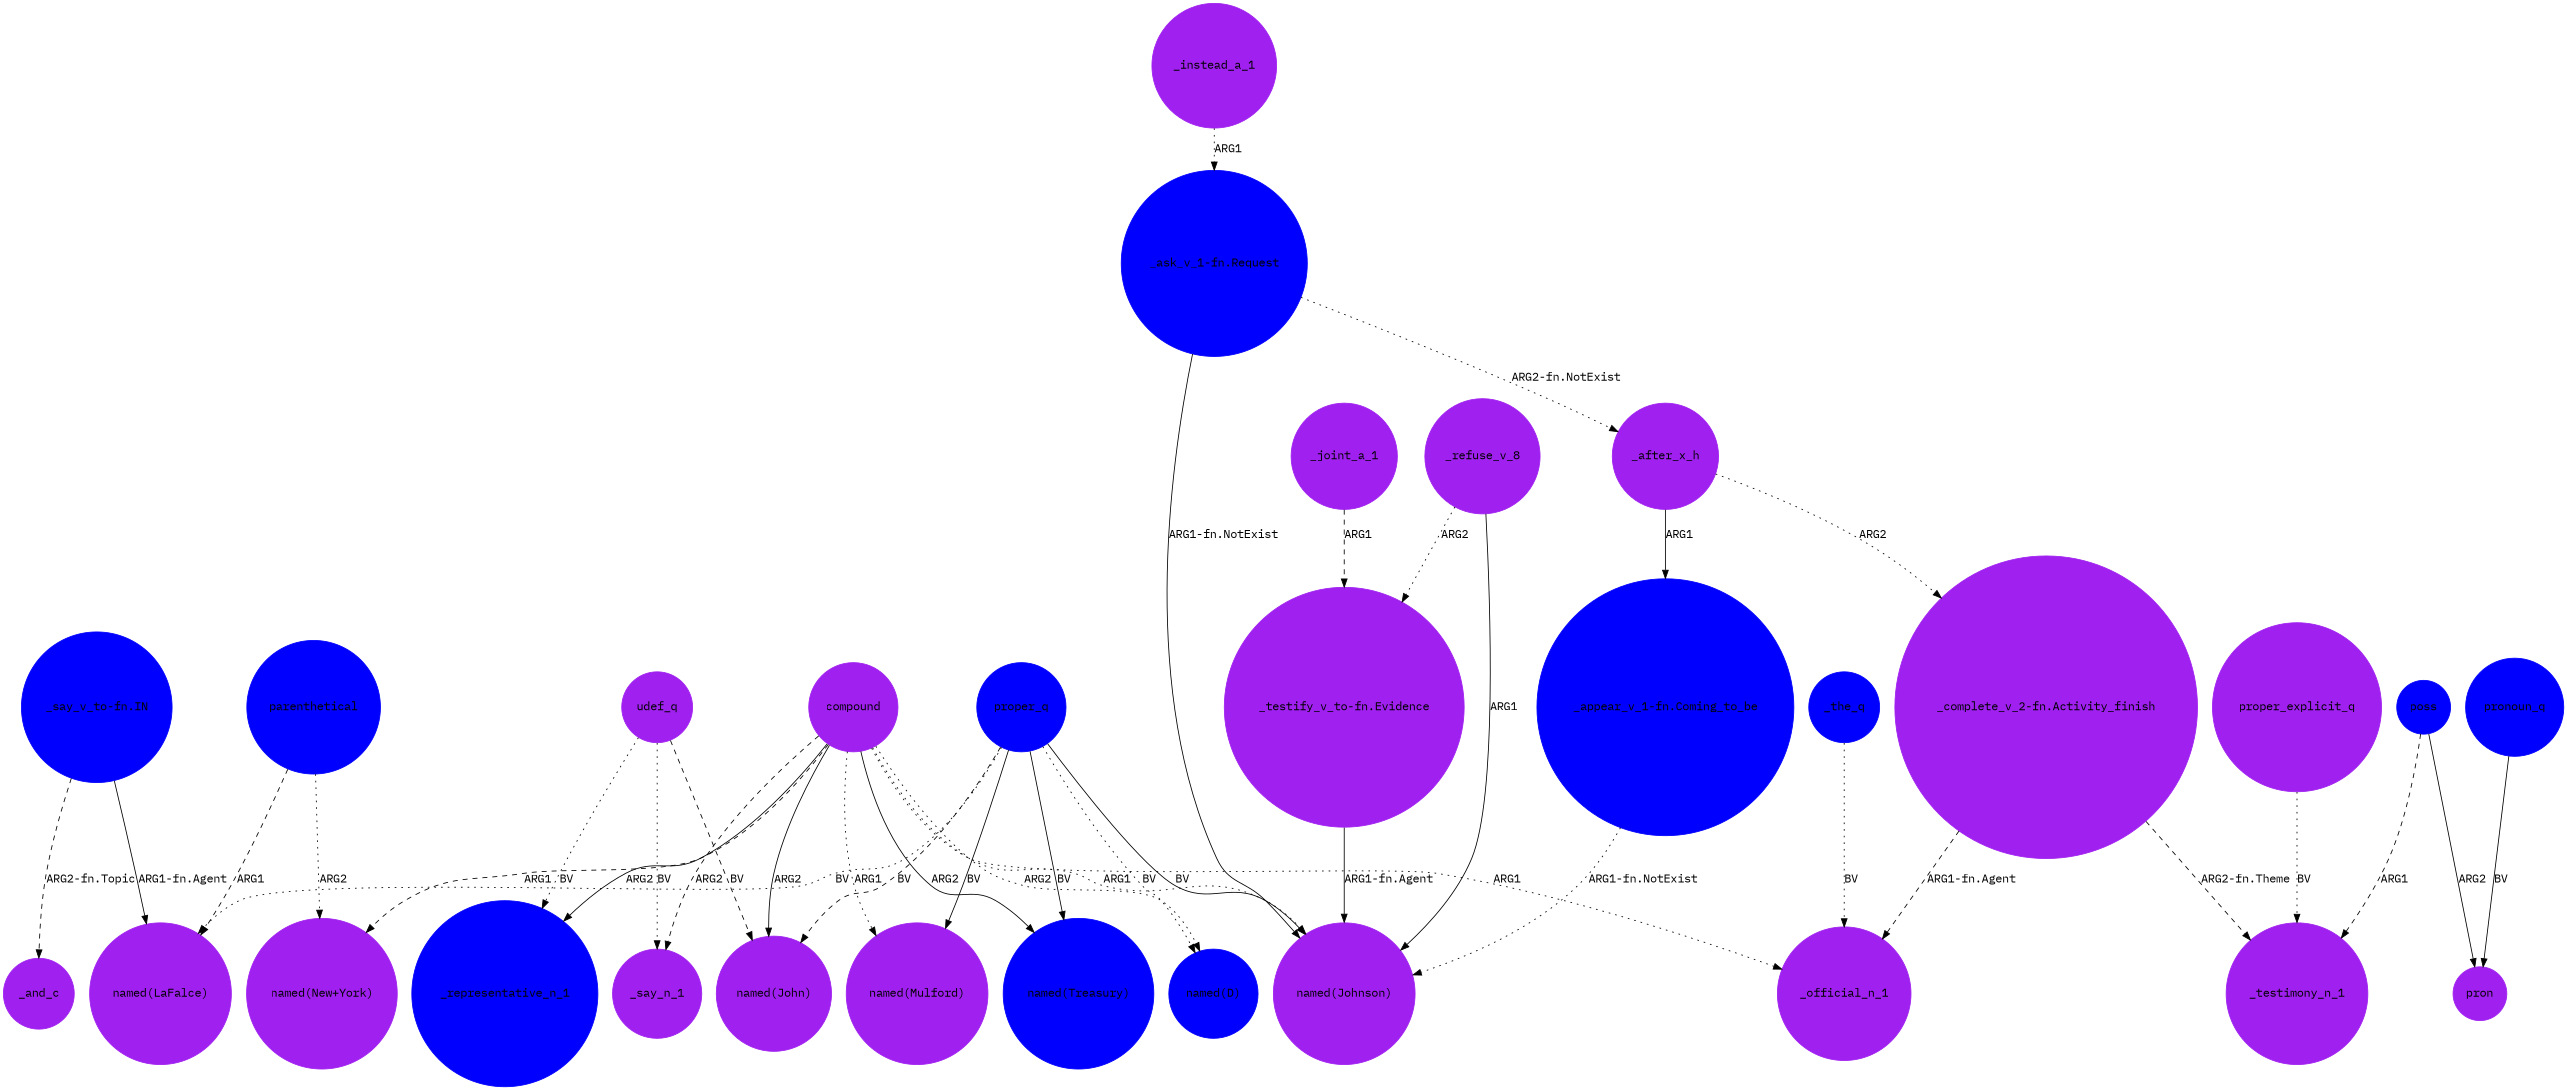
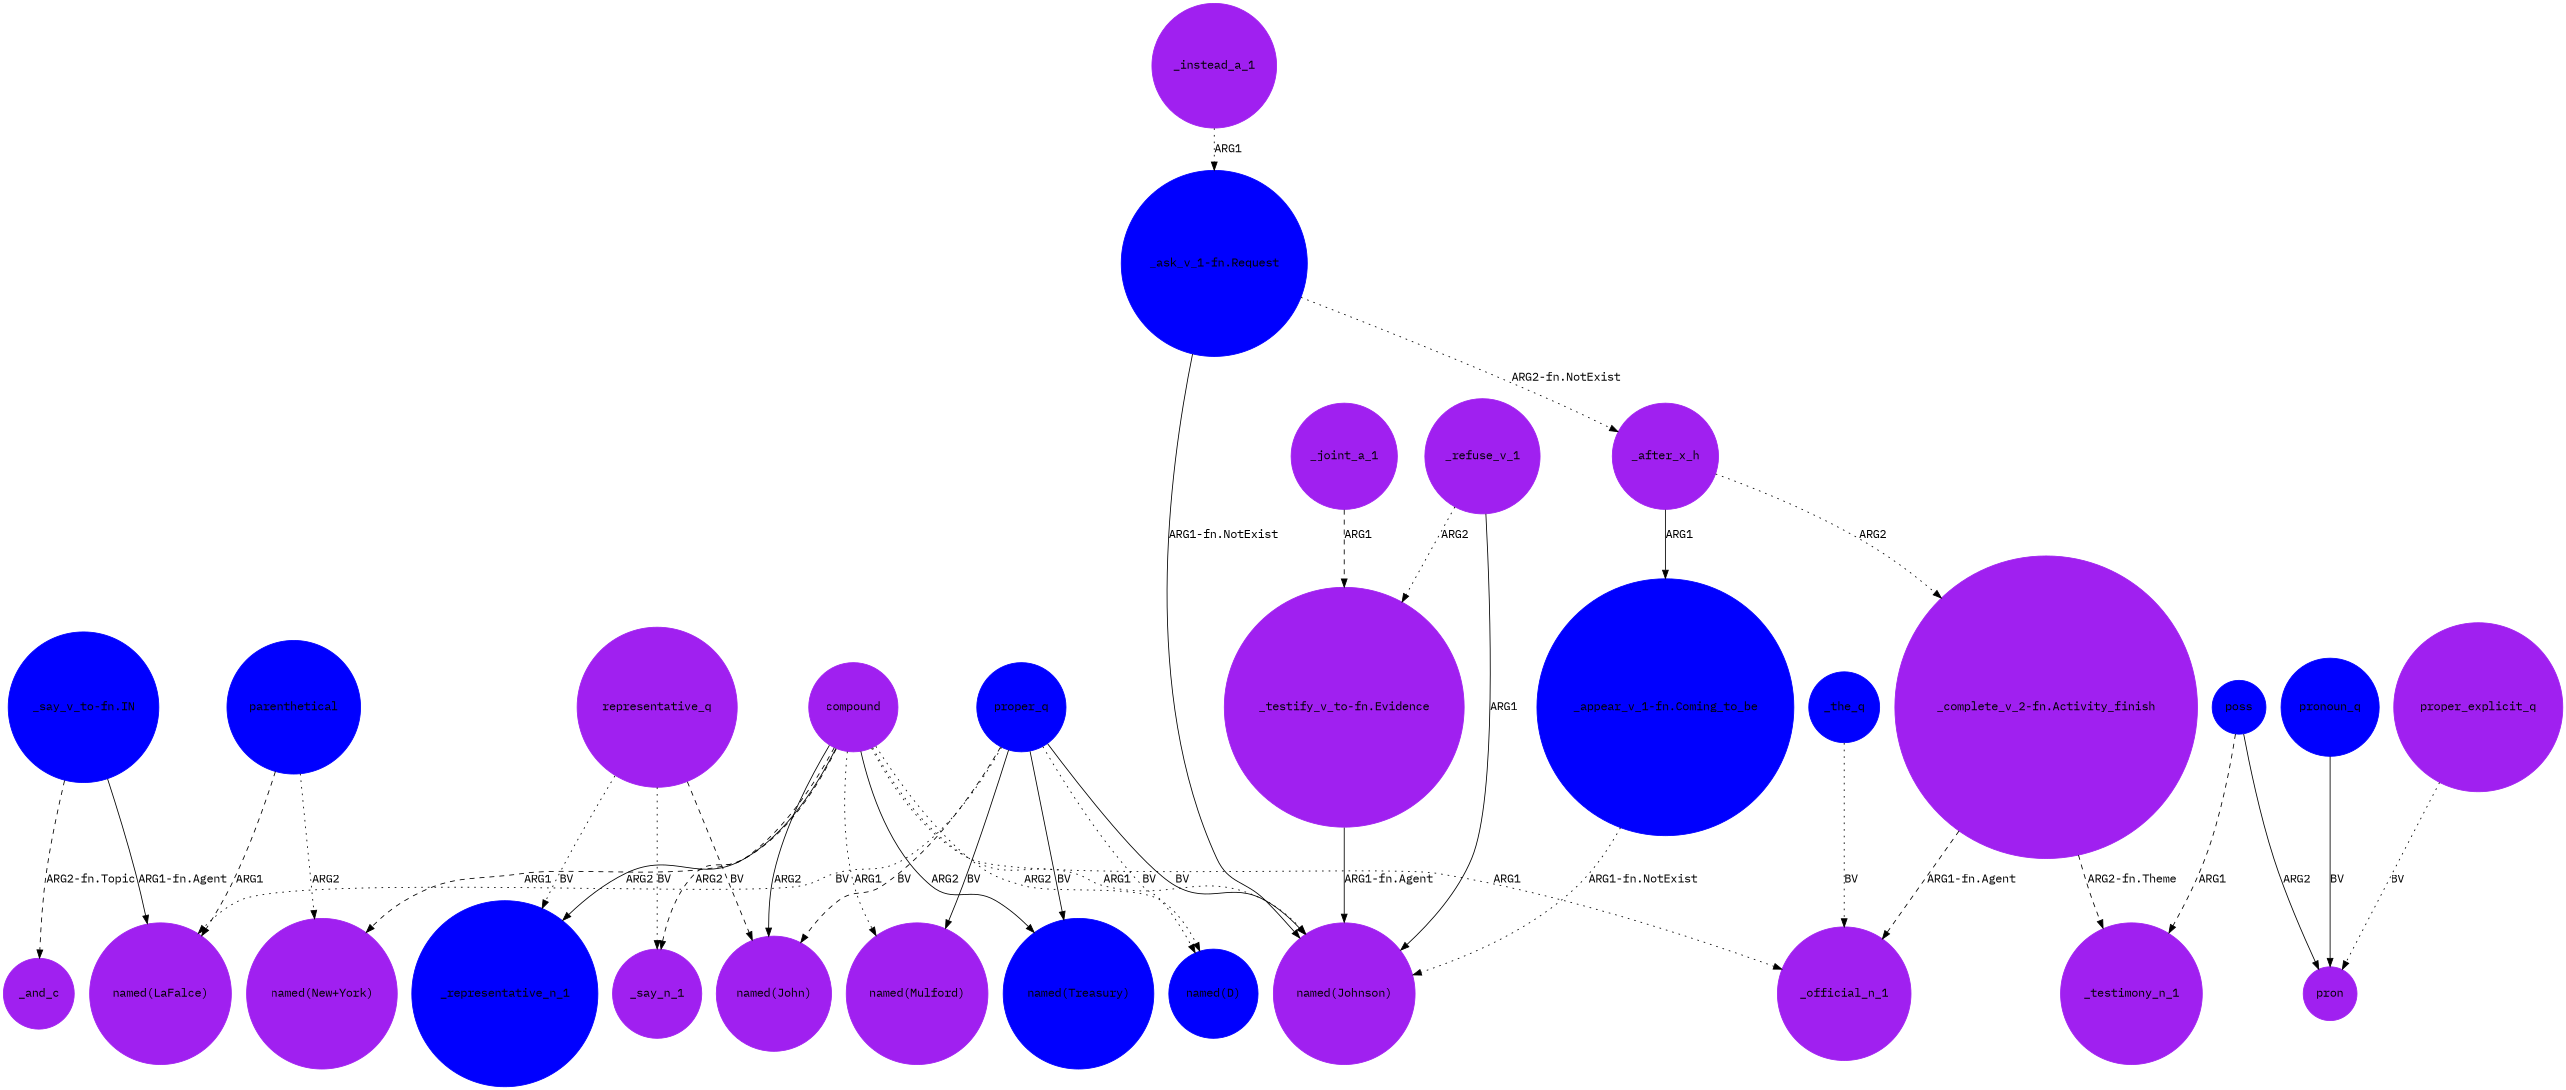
node "_refuse_v_8": label "_refuse_v_8" -> "_refuse_v_1"
node "udef_q": label "udef_q" -> "representative_q"
edge "proper_explicit_q" -> "_testimony_n_1": now "proper_explicit_q" -> "pron"
